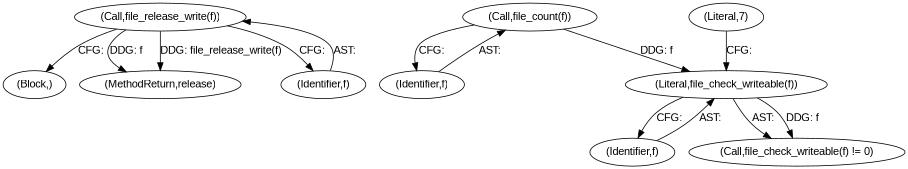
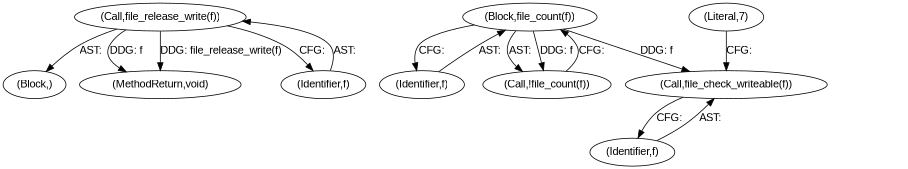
node "(Call,file_count(f))": label "(Call,file_count(f))" -> "(Block,file_count(f))"
edge "(Call,file_release_write(f))" -> "(Block,)": label "CFG: " -> "AST: "
node "(MethodReturn,release)": label "(MethodReturn,release)" -> "(MethodReturn,void)"
node "(Call,!file_count(f))": added
node "(Literal,file_check_writeable(f))": label "(Literal,file_check_writeable(f))" -> "(Call,file_check_writeable(f))"
node "(Call,file_check_writeable(f) != 0)": removed
